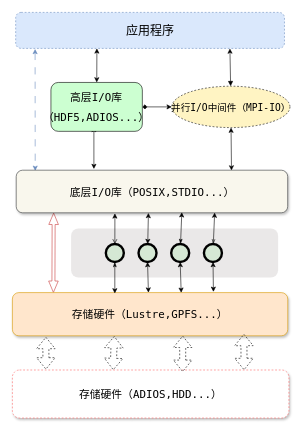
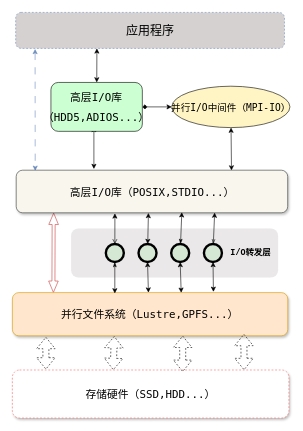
node "应用程序": fillcolor #dae8fc -> #d6d1d1
edge "应用程序" -- "并行I/O中间件（MPI-IO）": removed
node "高层I/O库（HDF5,ADIOS...）": label "高层I/O库（HDF5,ADIOS...）" -> "高层I/O库（HDD5,ADIOS...）"
node "并行I/O中间件（MPI-IO）": style dashed -> solid
node "底层I/O库（POSIX,STDIO...）": label "底层I/O库（POSIX,STDIO...）" -> "高层I/O库（POSIX,STDIO...）"
node "I/O转发层": added
node "存储硬件（Lustre,GPFS...）": label "存储硬件（Lustre,GPFS...）" -> "并行文件系统（Lustre,GPFS...）"
node "存储硬件（ADIOS,HDD...）": label "存储硬件（ADIOS,HDD...）" -> "存储硬件（SSD,HDD...）"
